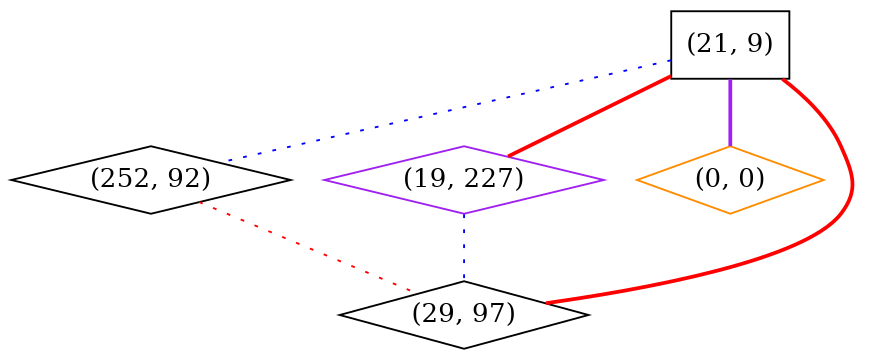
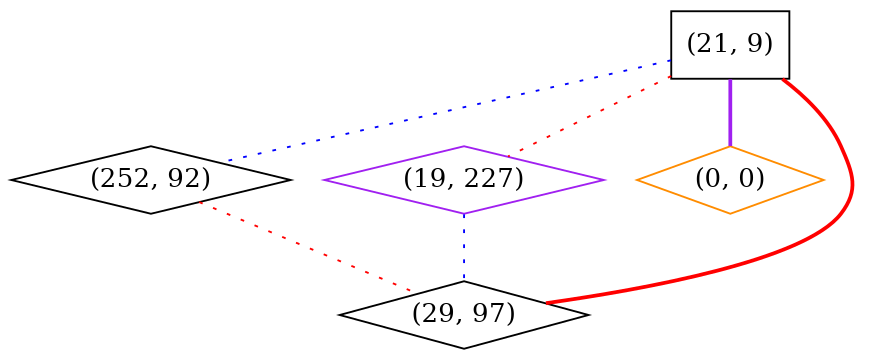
edge "(21, 9)" -- "(19, 227)": style bold -> dotted
